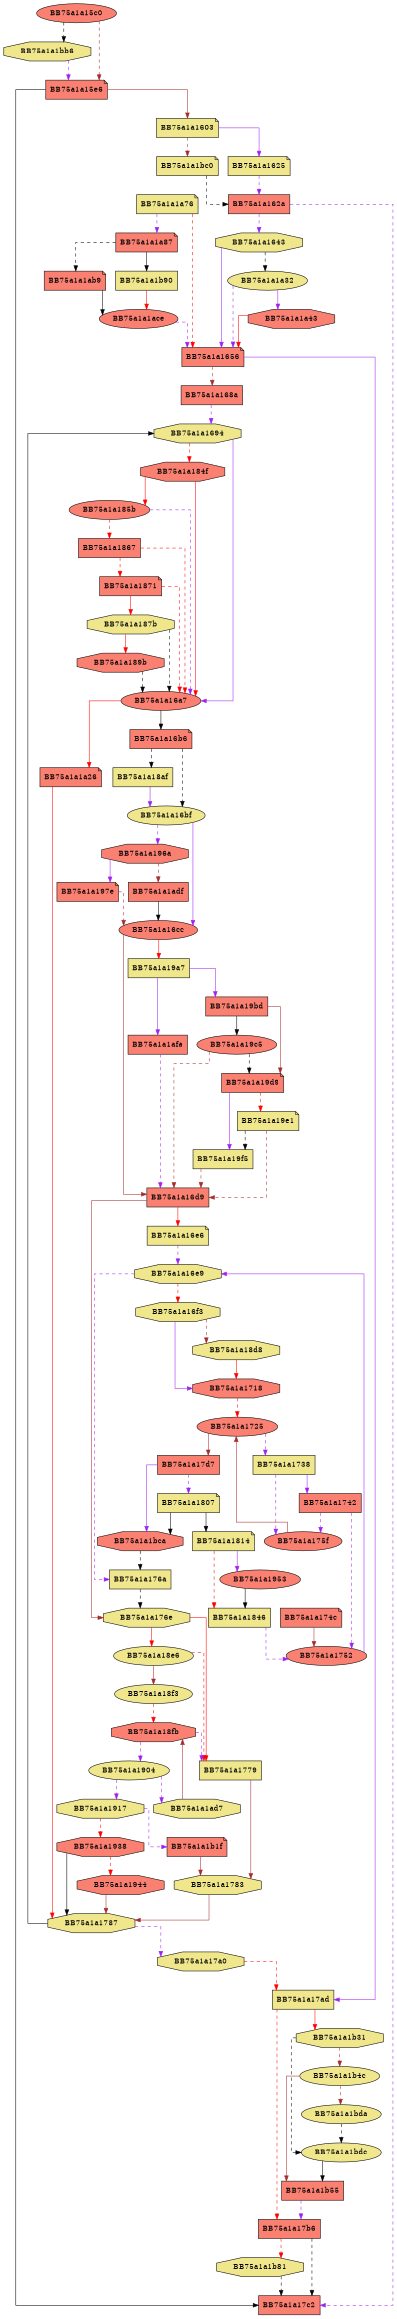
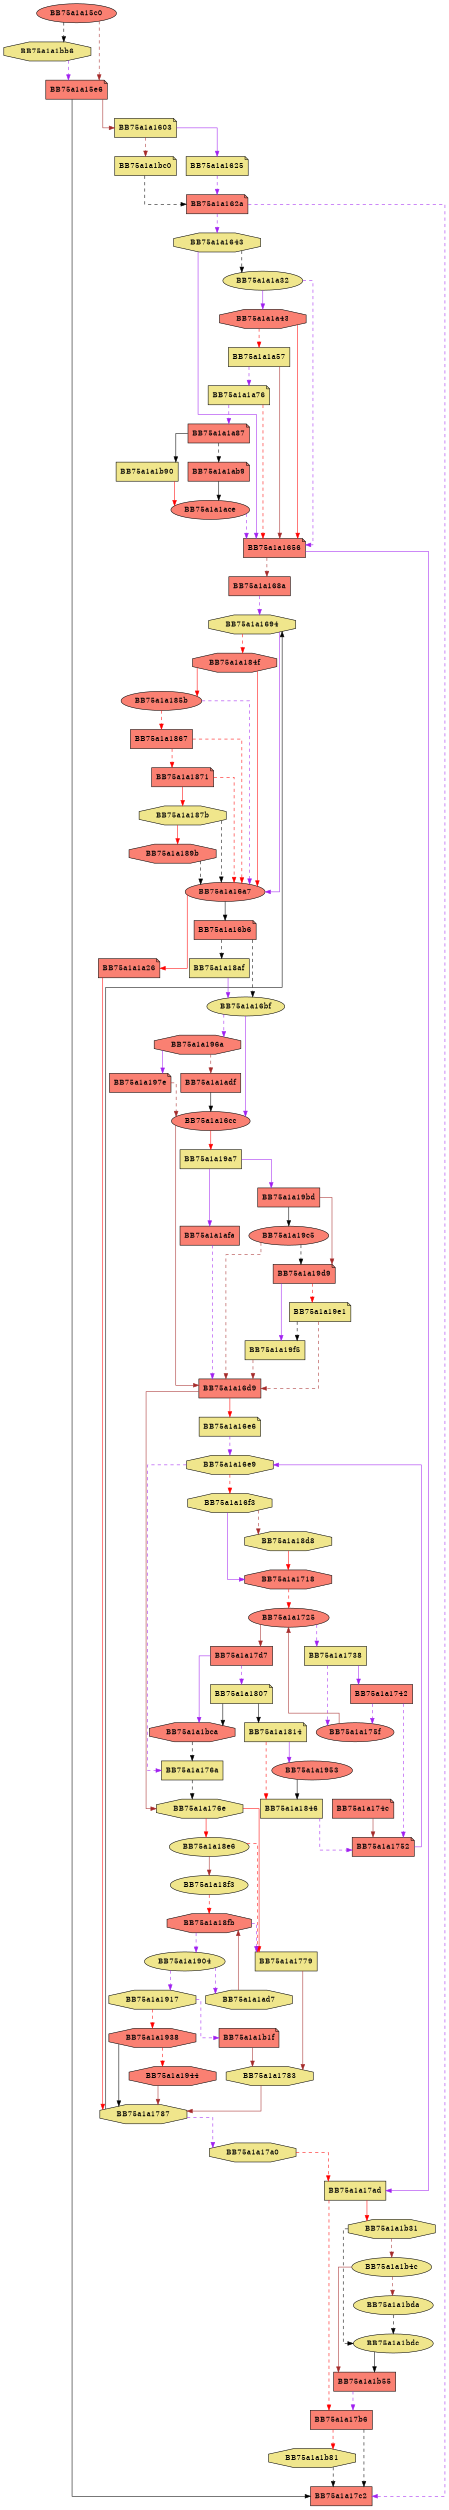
node "BB75a1a162a": shape box -> note
node "BB75a1a1a57": added
node "BB75a1a1752": shape ellipse -> note
